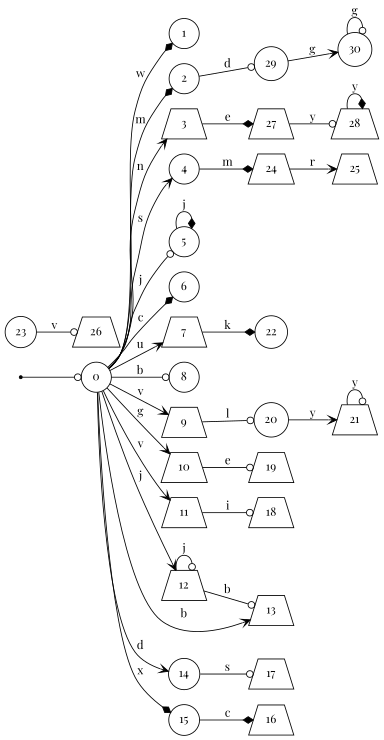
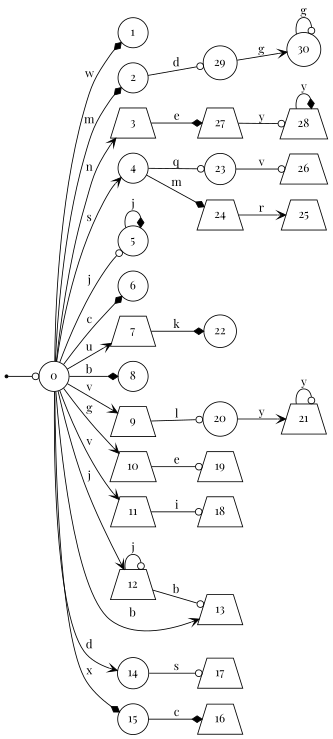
edge "4" -> "23": added, label "q"
edge "0" -> "8": arrowhead odot -> diamond
